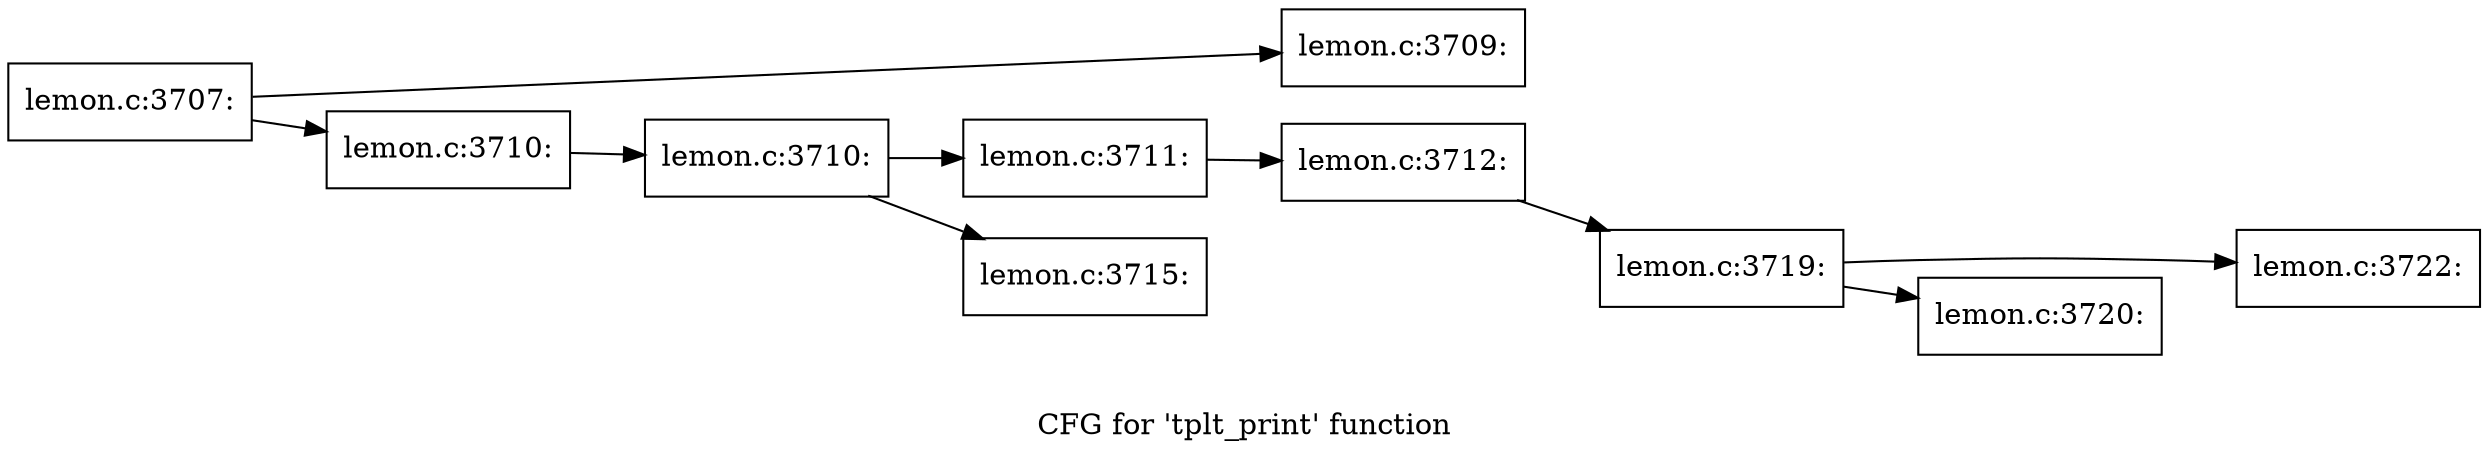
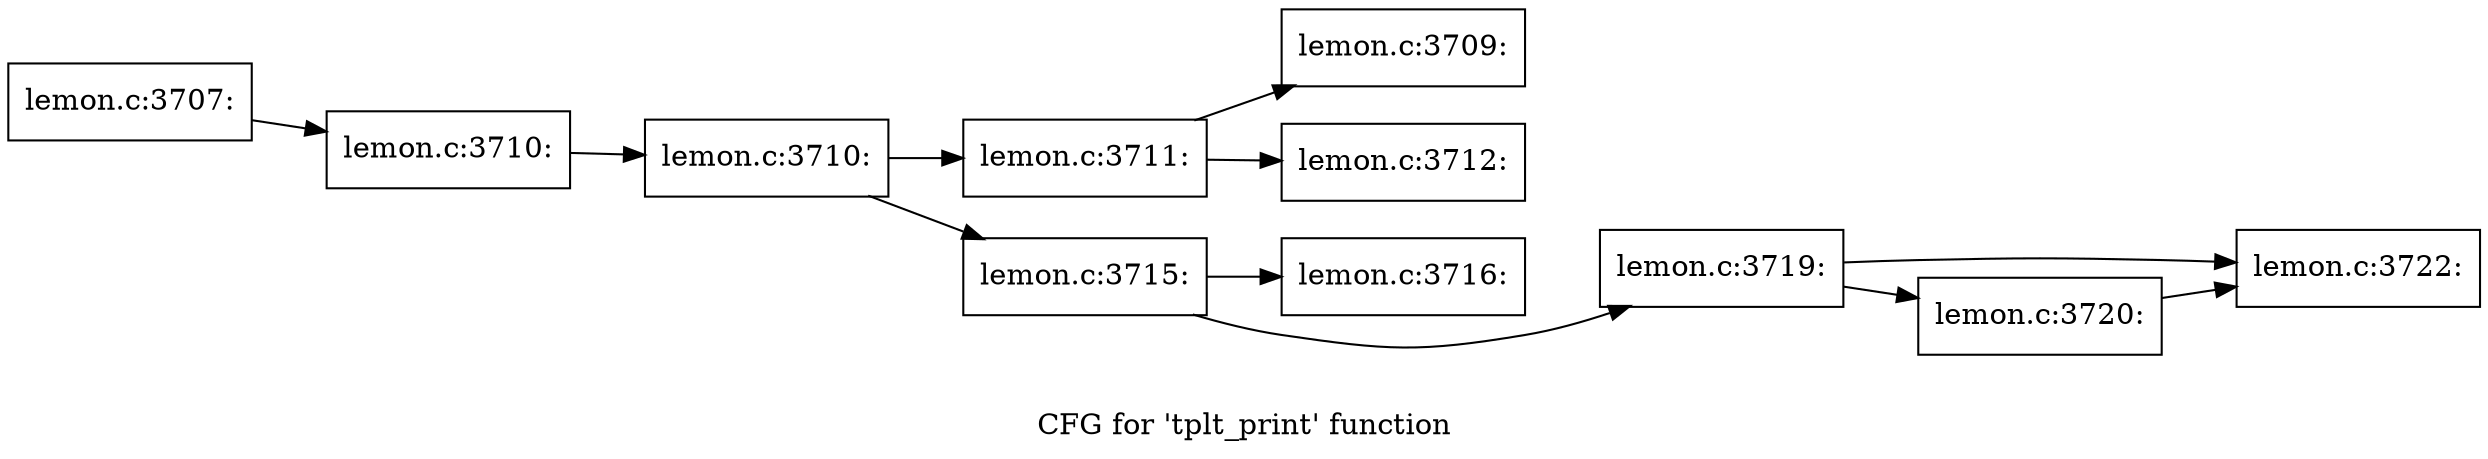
edge "lemon.c:3707:" -> "lemon.c:3709:": now "lemon.c:3711:" -> "lemon.c:3709:"
edge "lemon.c:3712:" -> "lemon.c:3719:": now "lemon.c:3715:" -> "lemon.c:3719:"
node "lemon.c:3716:": added
edge "lemon.c:3720:" -> "lemon.c:3722:": added
